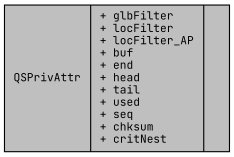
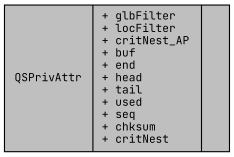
node "QSPrivAttr": text "+ locFilter_AP" -> "+ critNest_AP"
